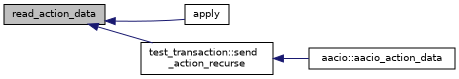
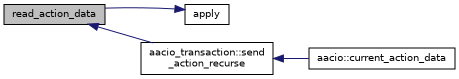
edge "apply" -> "read_action_data": reversed
node "test_transaction::send _action_recurse": label "test_transaction::send _action_recurse" -> "aacio_transaction::send _action_recurse"
node "aacio::aacio_action_data": label "aacio::aacio_action_data" -> "aacio::current_action_data"
